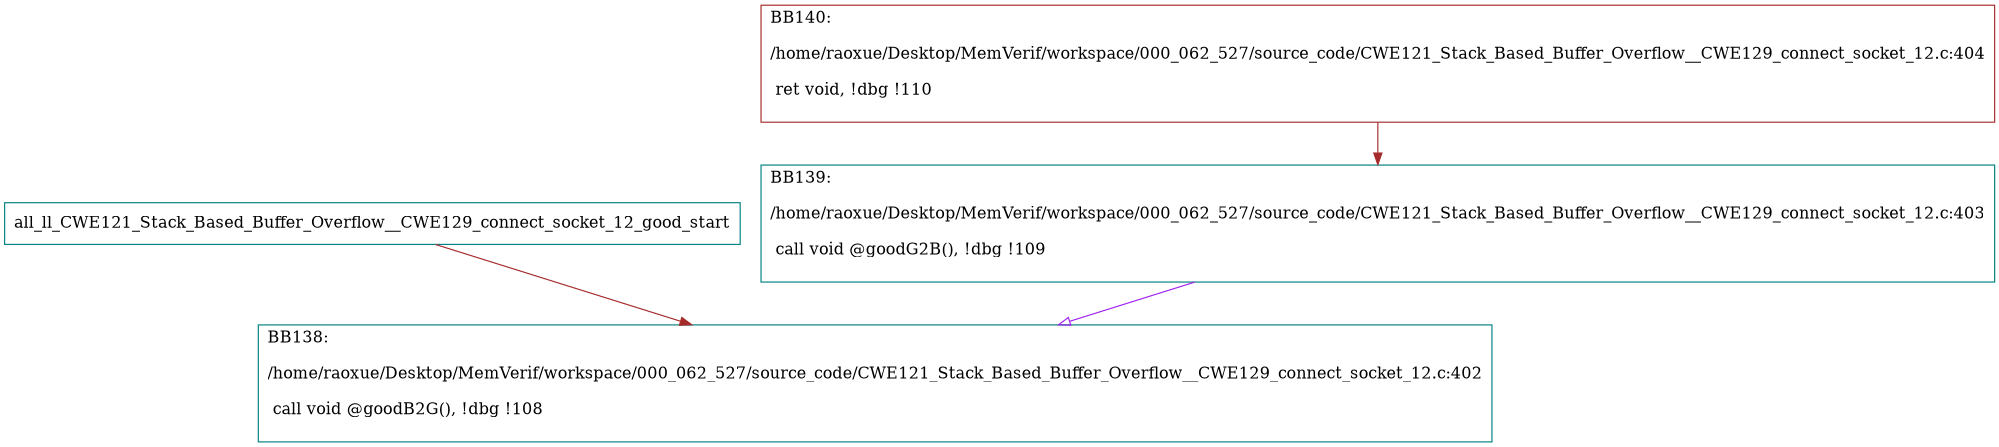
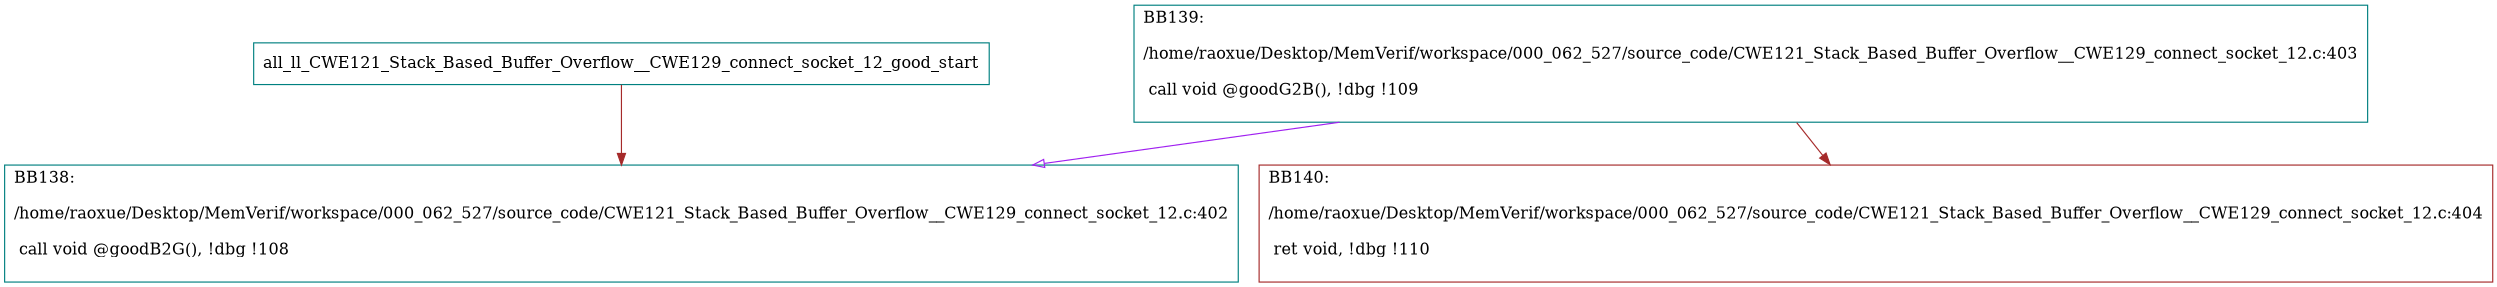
edge "BB140:" -> "BB139:": reversed
